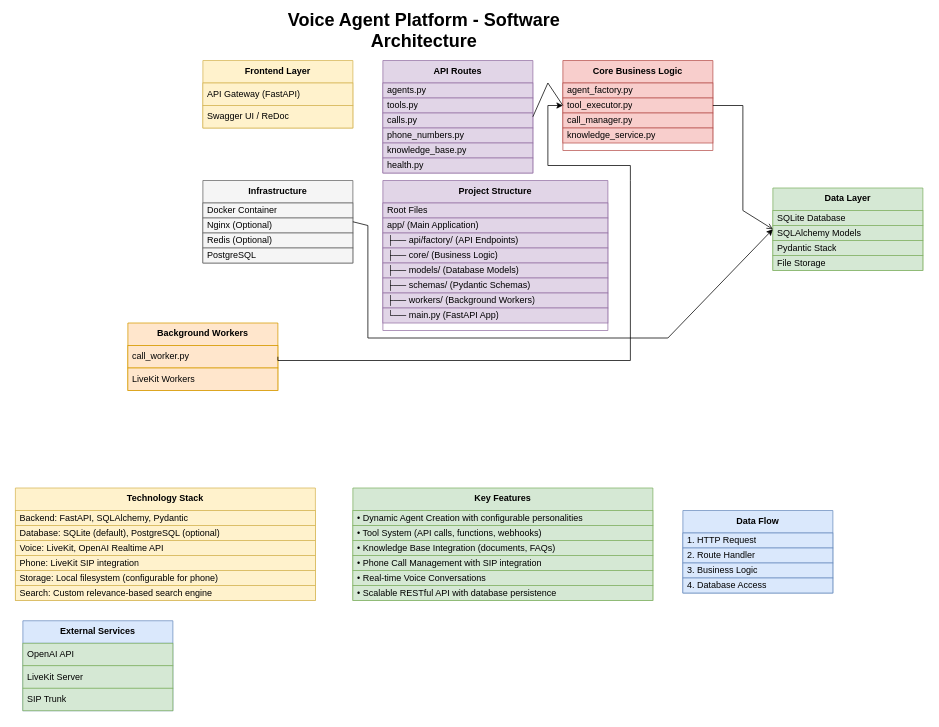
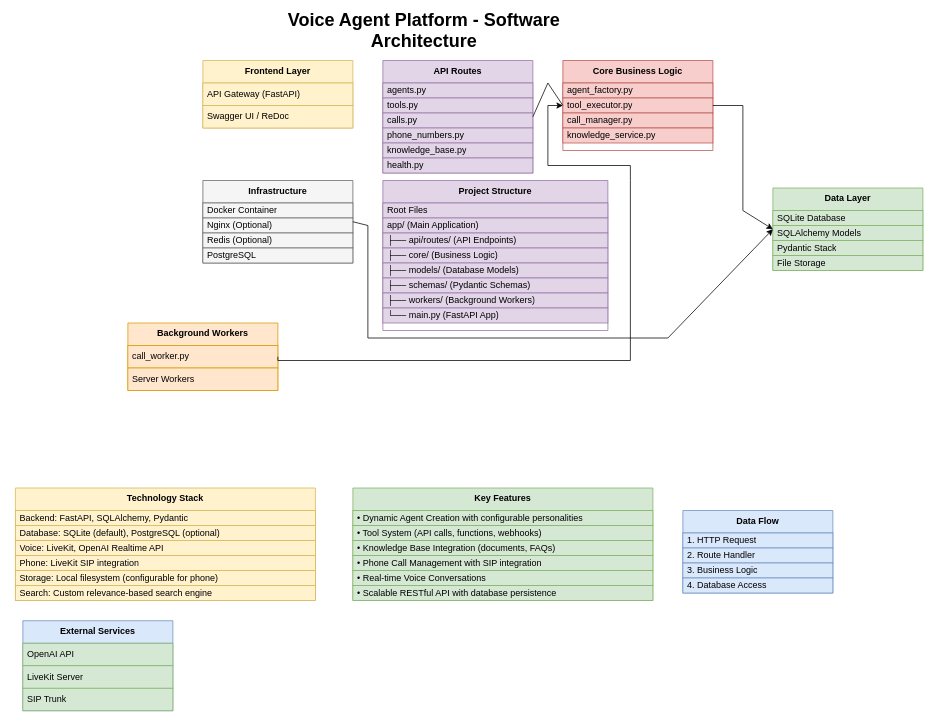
edge "Core Business Logic" -> "Data Layer": arrowhead open -> classic
node "├── api/factory/ (API Endpoints)": label "├── api/factory/ (API Endpoints)" -> "├── api/routes/ (API Endpoints)"
node "LiveKit Workers": label "LiveKit Workers" -> "Server Workers"
